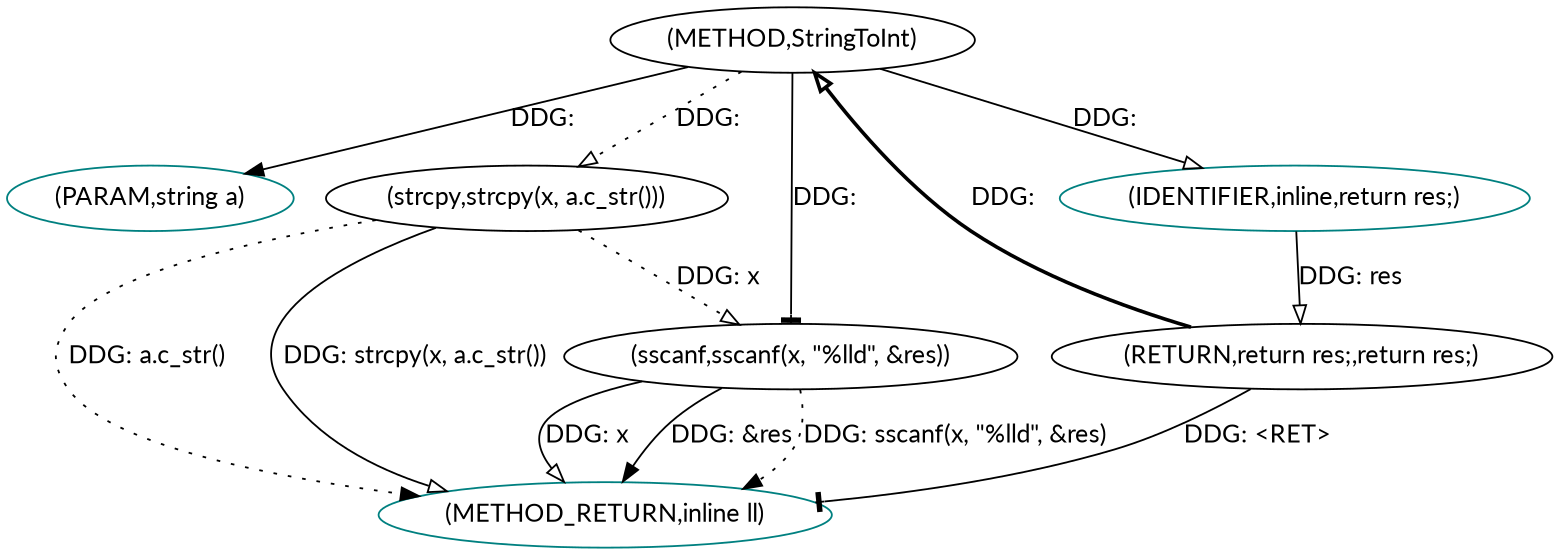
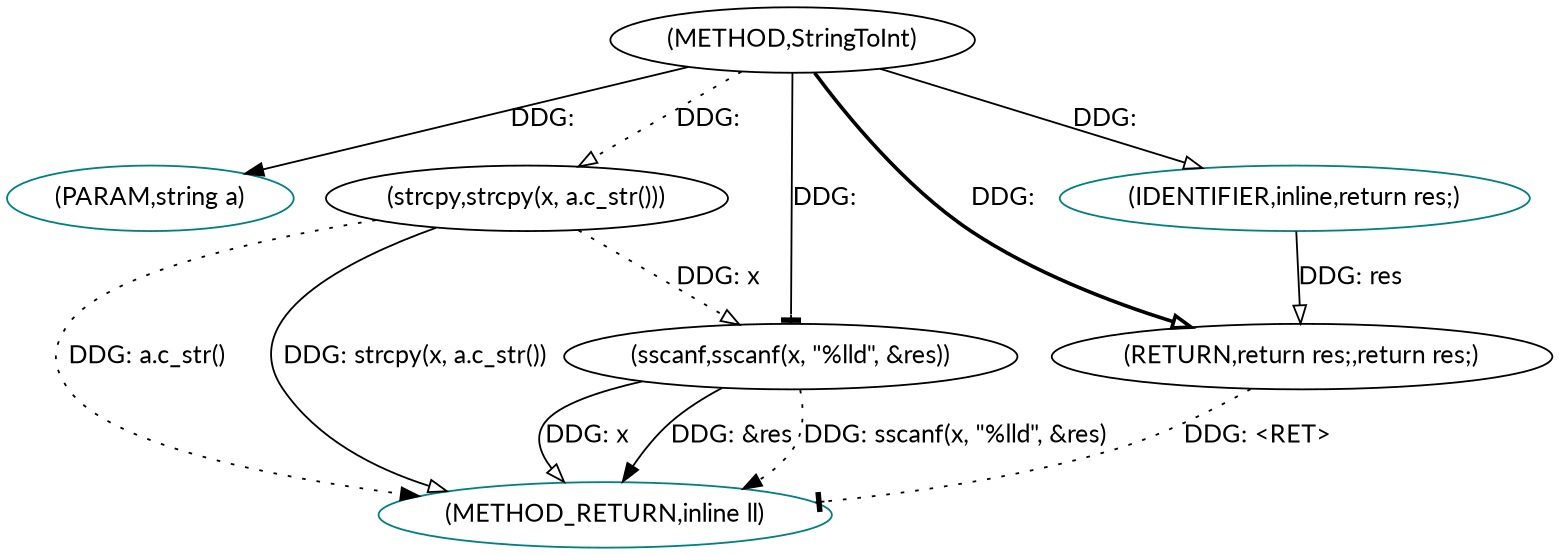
edge "(RETURN,return res;,return res;)" -> "(METHOD,StringToInt)": reversed
edge "(RETURN,return res;,return res;)" -> "(METHOD_RETURN,inline ll)": style solid -> dotted
